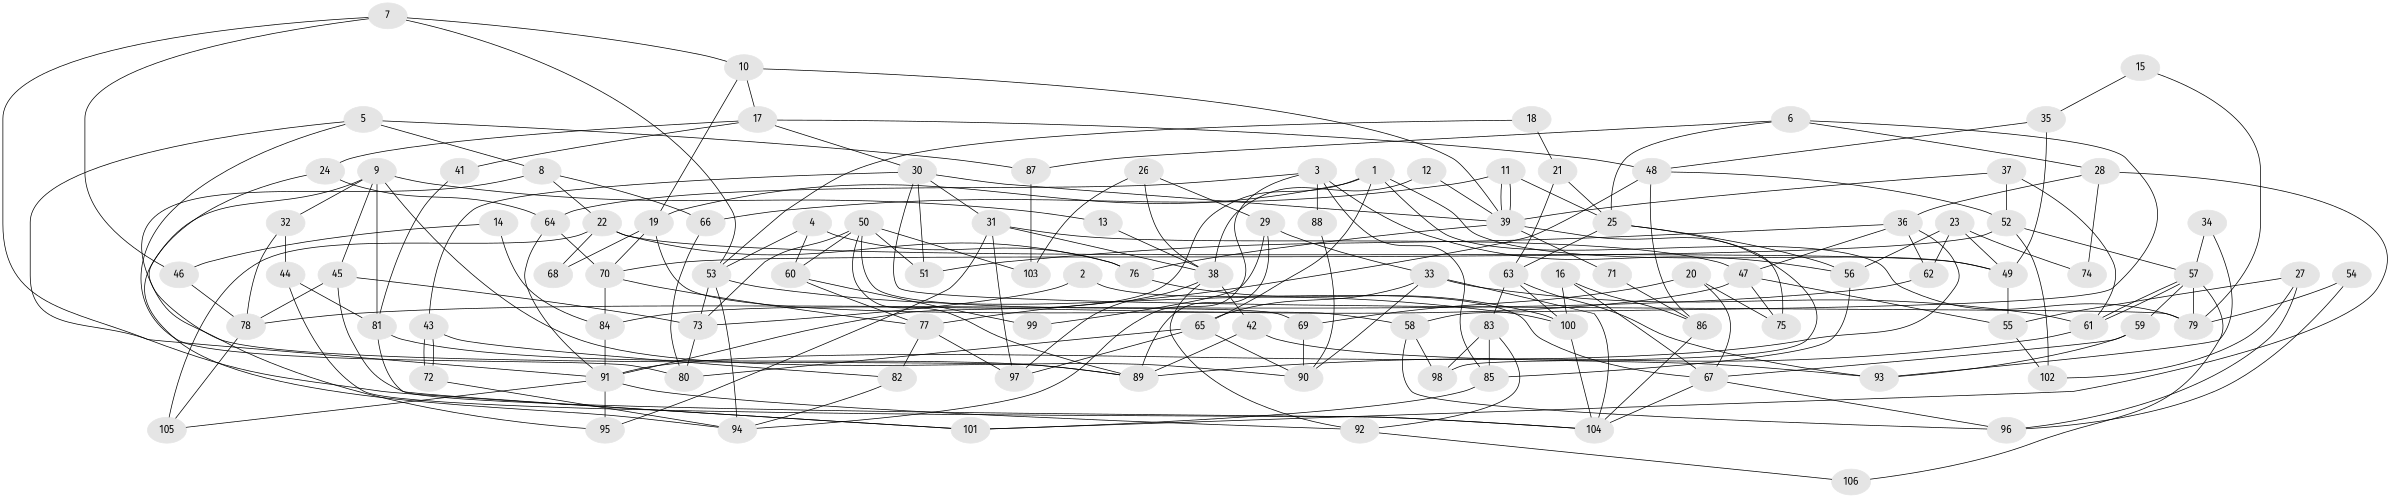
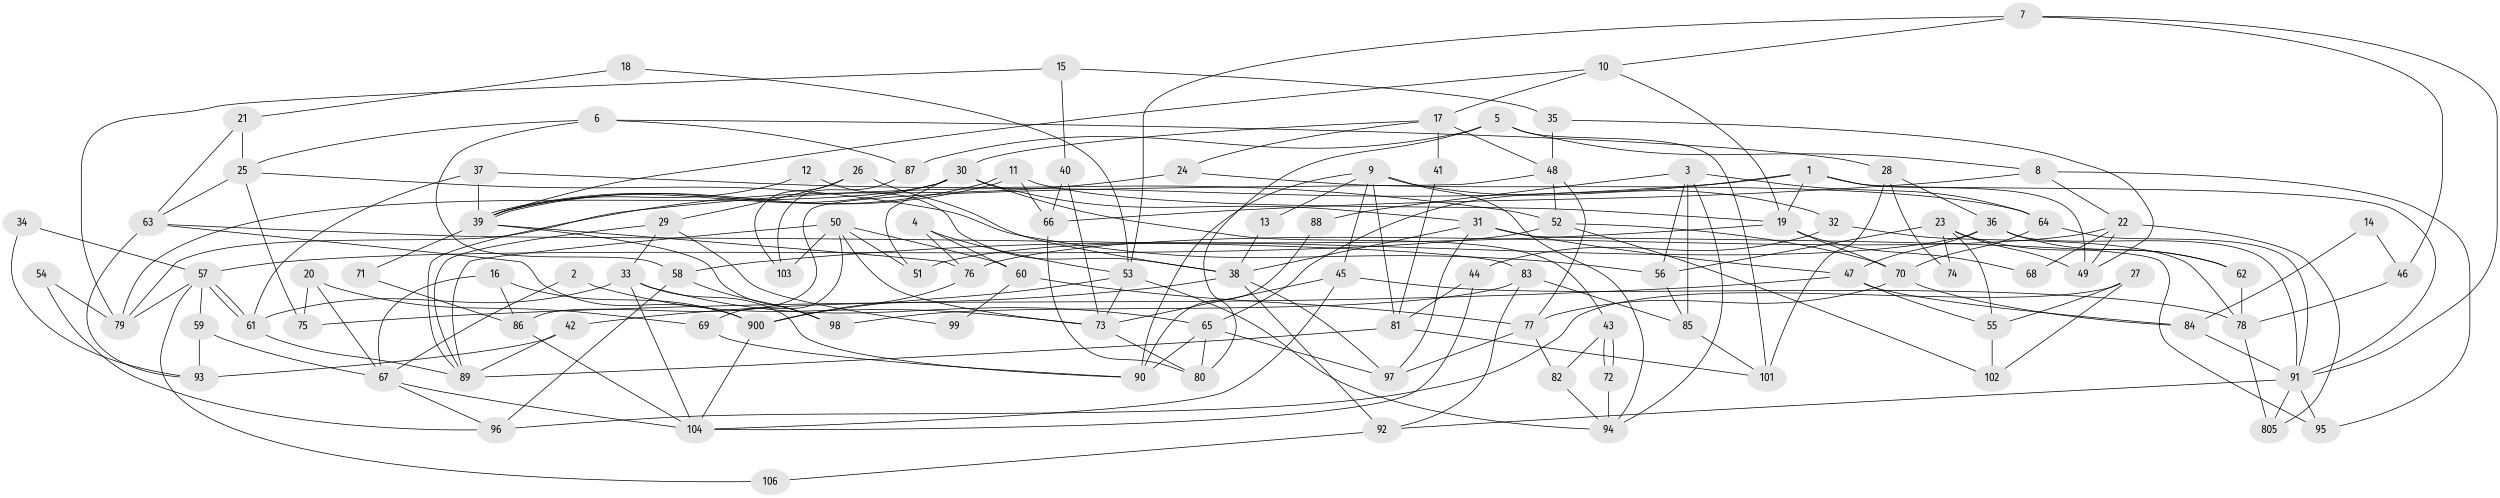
node "40": added
edge "11" -- "25": now "11" -- "19"
edge "49" -- "55": now "23" -- "55"
node "100": label "100" -> "900"
node "105": label "105" -> "805"
